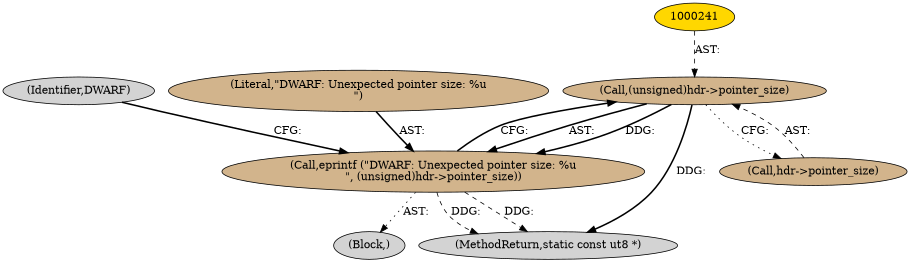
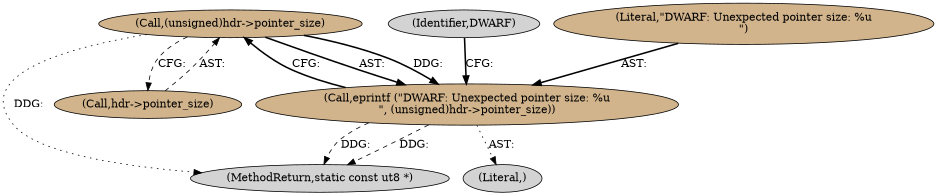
node "1000241": removed
edge "(Call,(unsigned)hdr->pointer_size)" -> "(Call,hdr->pointer_size)": style dotted -> dashed
edge "(Call,(unsigned)hdr->pointer_size)" -> "(MethodReturn,static const ut8 *)": style bold -> dotted
node "(Block,)": label "(Block,)" -> "(Literal,)"
